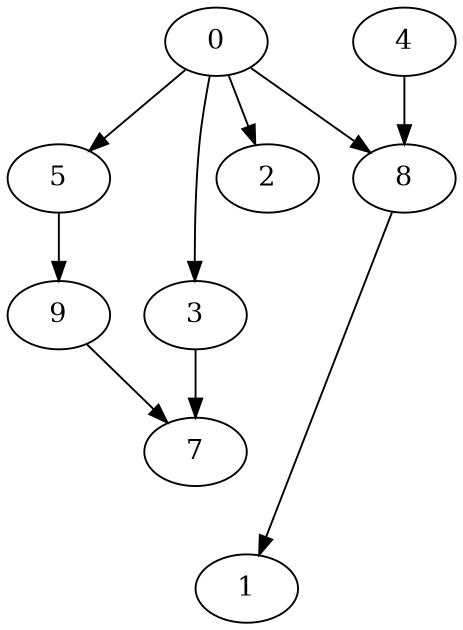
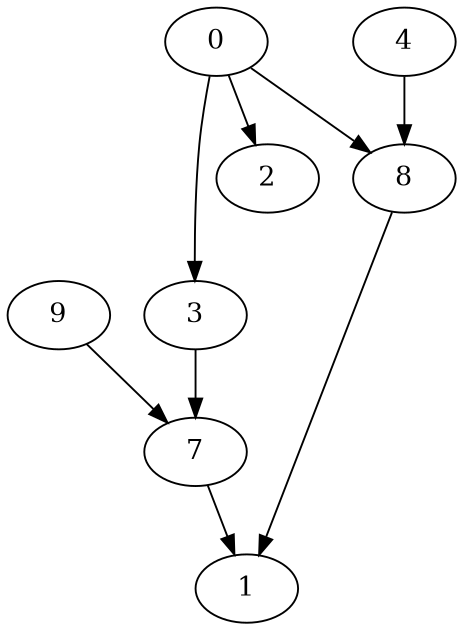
node "5": removed
edge "7" -> "1": added
